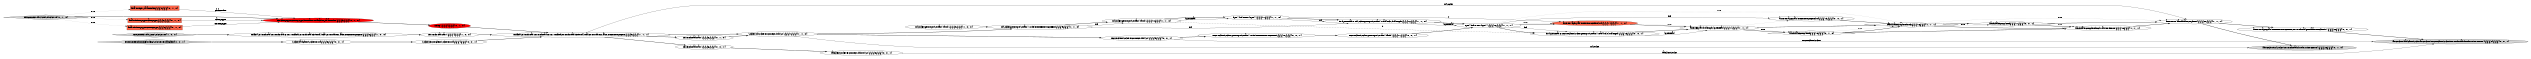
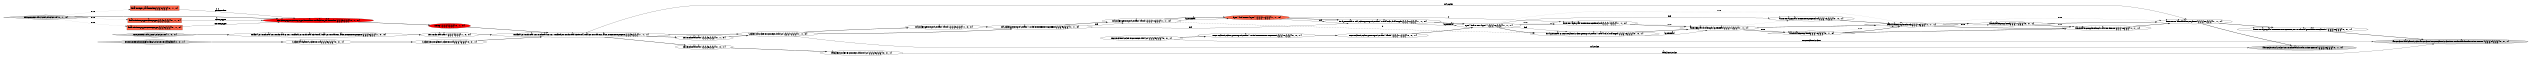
node "byte(( buf = new byte((((@@@11@@@['1', '1', '0']": fillcolor white -> tomato
node "assertArrayEquals(DATA_TO_CLIENT,buf)@@@14@@@['1', '1', '0']": fillcolor tomato -> white
edge "Socket sslSocket = connectWithSSL()@@@7@@@['1', '1', '0']" -> "secureClientSocket = connectWithSSL()@@@9@@@['0', '0', '1']": now "Socket sslSocket = connectWithSSL()@@@7@@@['1', '1', '0']" -> "sslSocket.getOutputStream().flush()@@@8@@@['1', '0', '0']"
